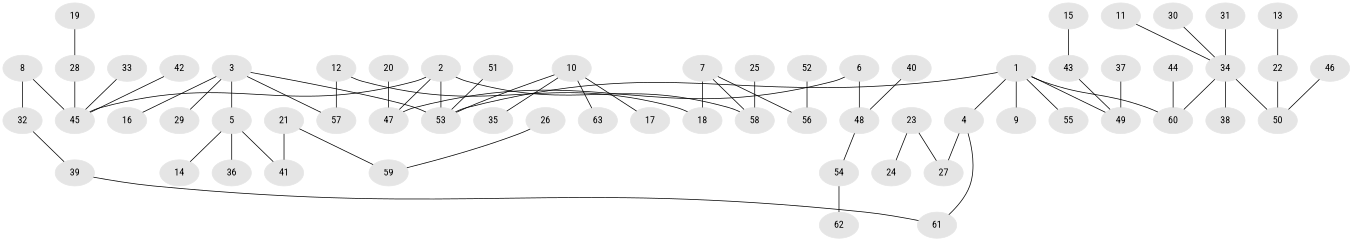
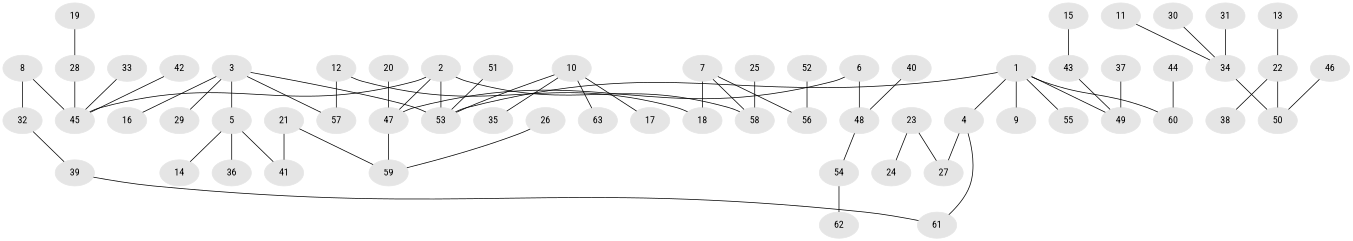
edge "34" -- "60": removed
edge "34" -- "38": now "22" -- "38"
edge "47" -- "59": added
